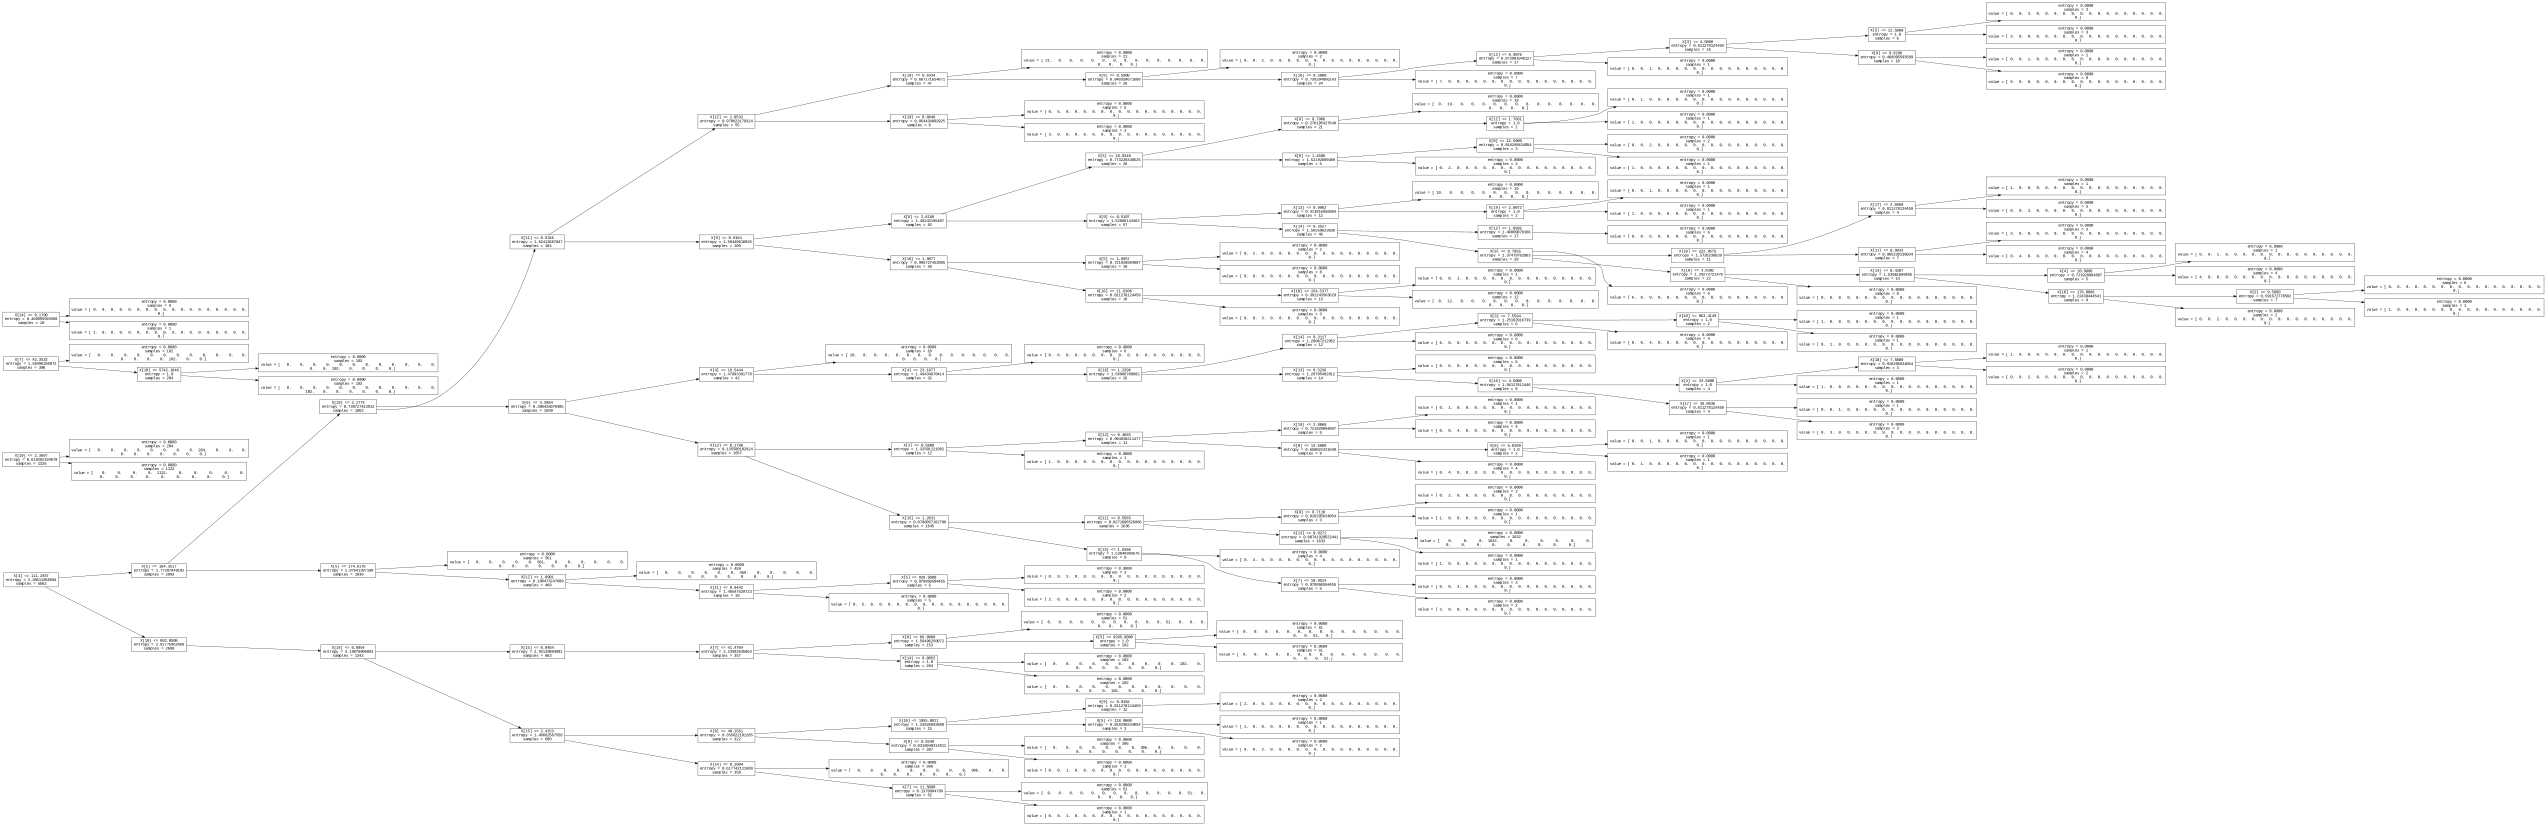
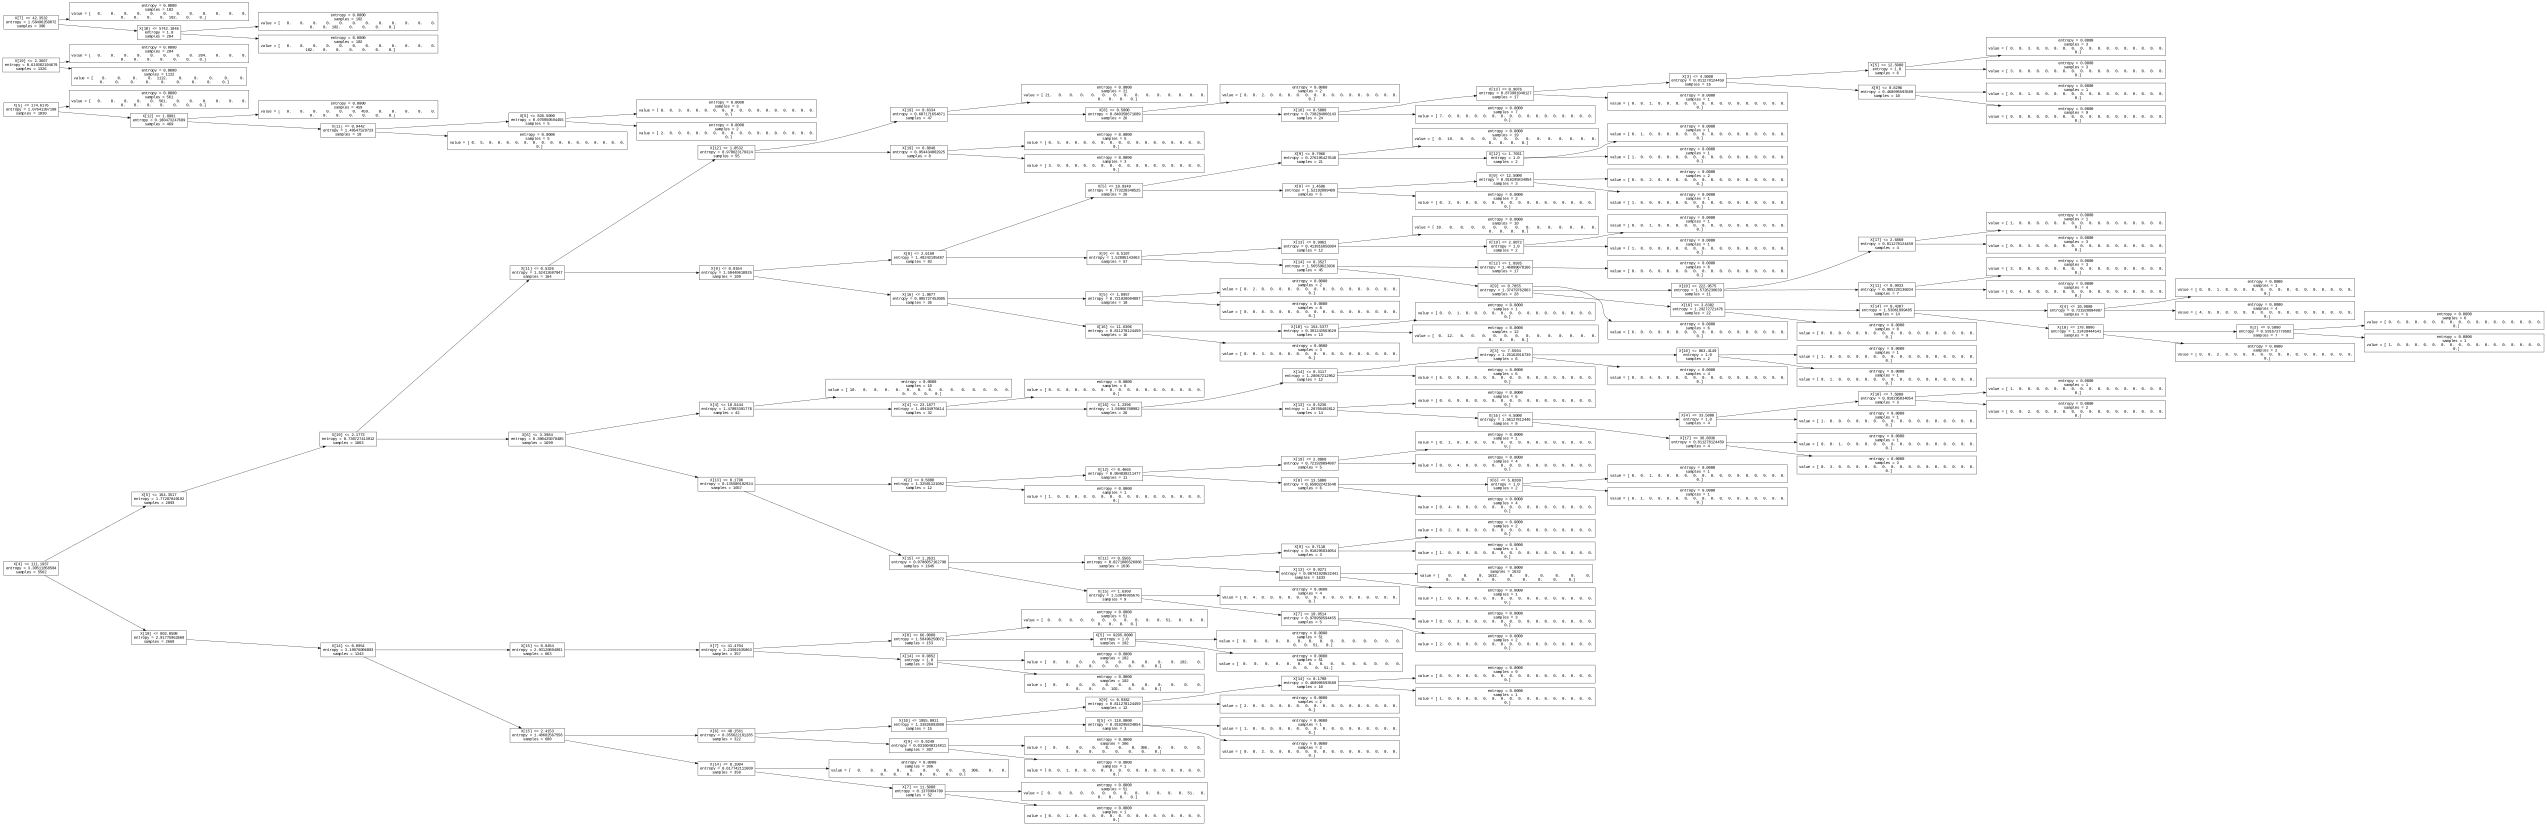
edge "X[5] <= 164.3517 entropy = 1.77287849192 samples = 2893" -> "X[5] <= 174.6176 entropy = 1.07641397109 samples = 1030": removed
edge "X[9] <= 0.9382 entropy = 0.811278124459 samples = 12" -> "X[14] <= 0.1790 entropy = 0.468995593589 samples = 10": added
